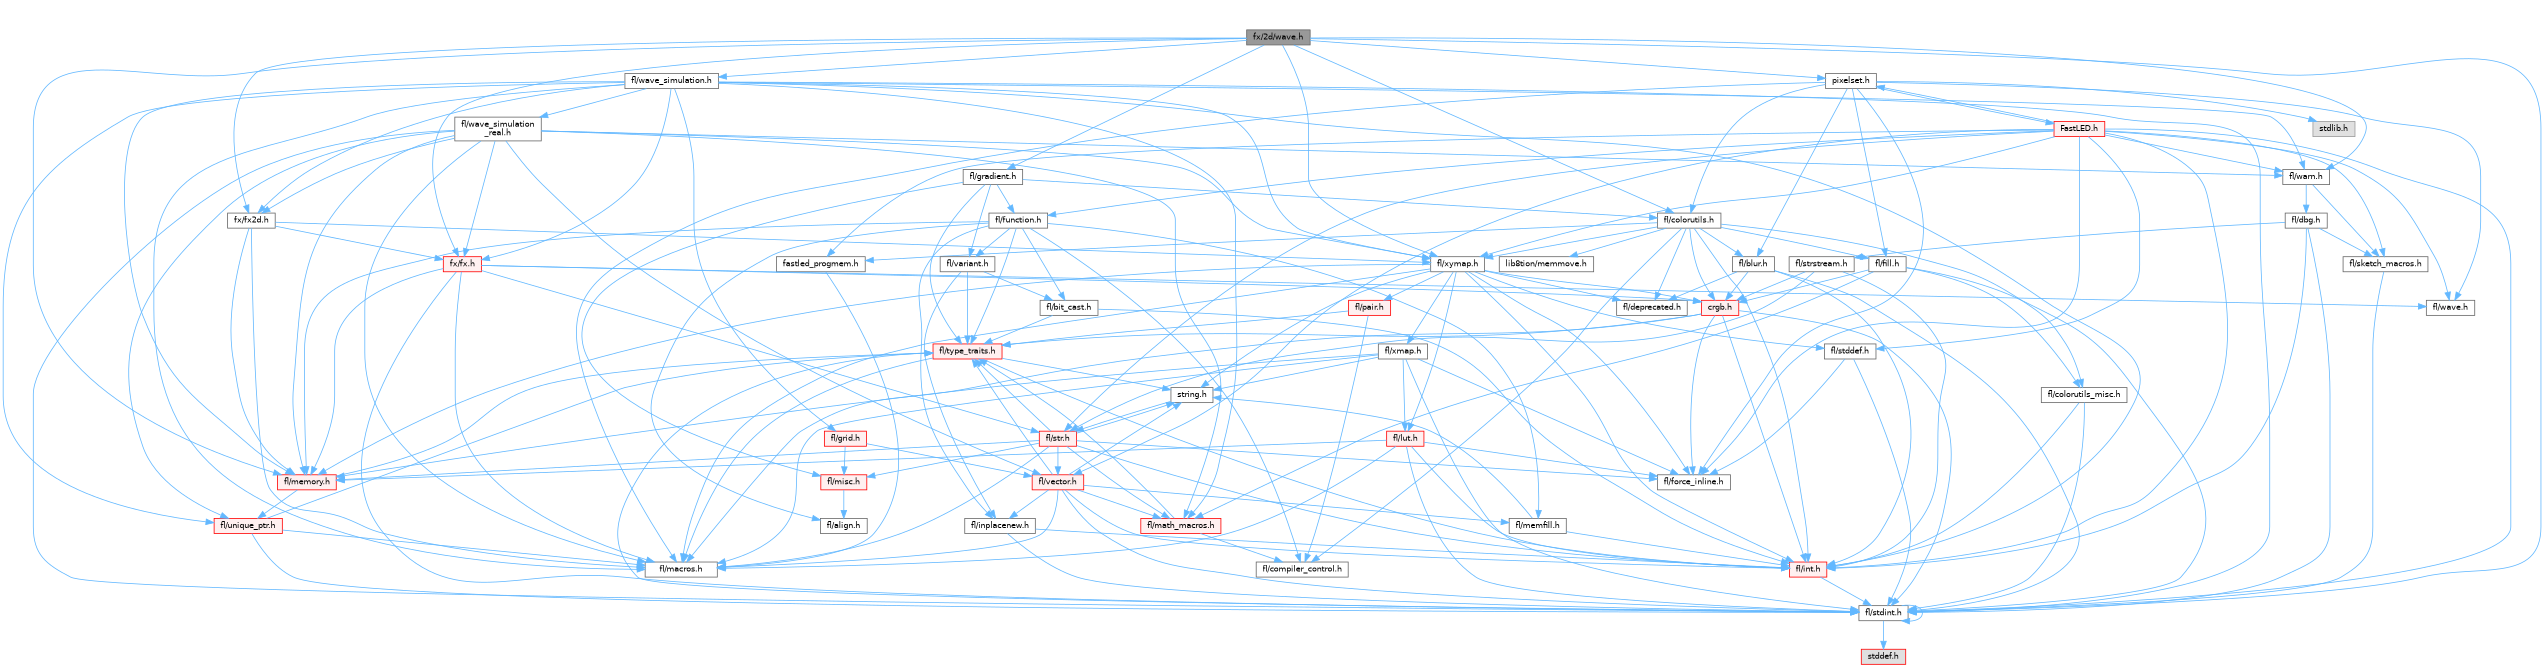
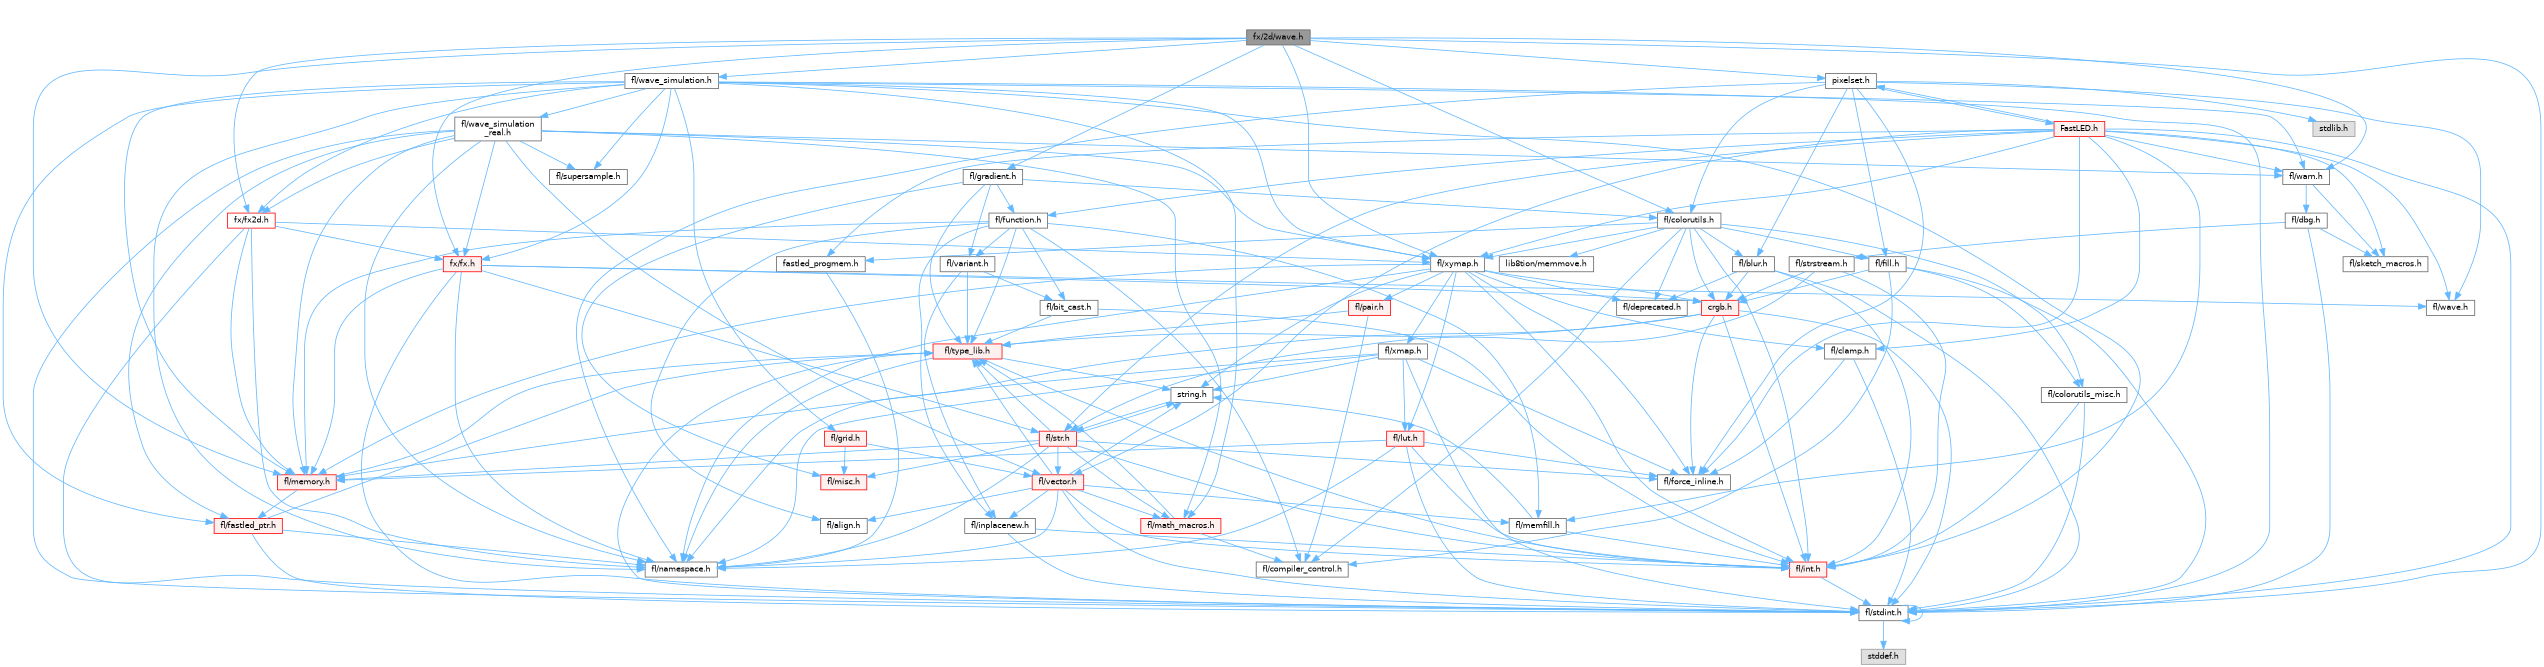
node "fl/supersample.h": added
node "fx/fx2d.h": color grey40 -> red
node "fl/type_traits.h": label "fl/type_traits.h" -> "fl/type_lib.h"
node "fl/stddef.h": label "fl/stddef.h" -> "fl/clamp.h"
edge "fl/fill.h" -> "fl/math_macros.h": now "fl/fill.h" -> "fl/compiler_control.h"
edge "FastLED.h" -> "fl/int.h": now "FastLED.h" -> "fl/memfill.h"
edge "fl/misc.h" -> "fl/align.h": now "fl/vector.h" -> "fl/align.h"
edge "fl/dbg.h" -> "fl/int.h": removed
node "fl/unique_ptr.h": label "fl/unique_ptr.h" -> "fl/fastled_ptr.h"
edge "fl/sketch_macros.h" -> "fl/stdint.h": now "fx/fx2d.h" -> "fl/stdint.h"
node "fl/macros.h": label "fl/macros.h" -> "fl/namespace.h"
node "stddef.h": color red -> grey60
